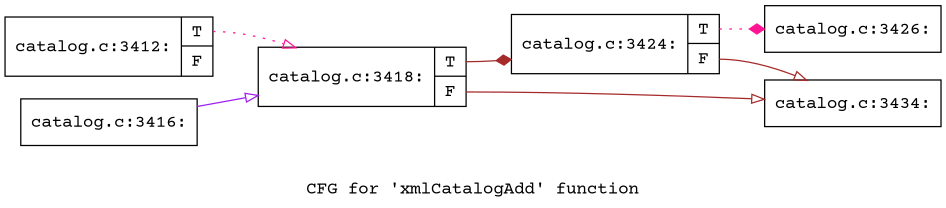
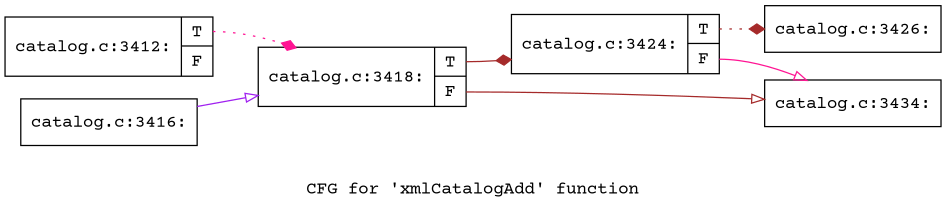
edge "catalog.c:3424:" -> "catalog.c:3426:": color deeppink -> brown
edge "catalog.c:3412:" -> "catalog.c:3418:": arrowhead onormal -> diamond
edge "catalog.c:3424:" -> "catalog.c:3434:": color brown -> deeppink
